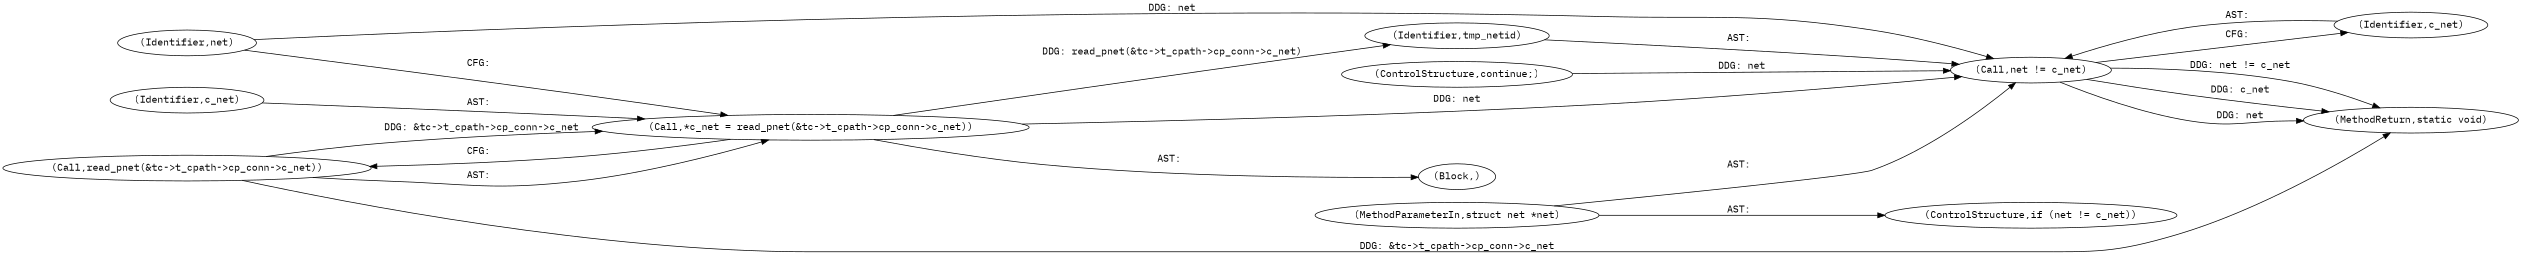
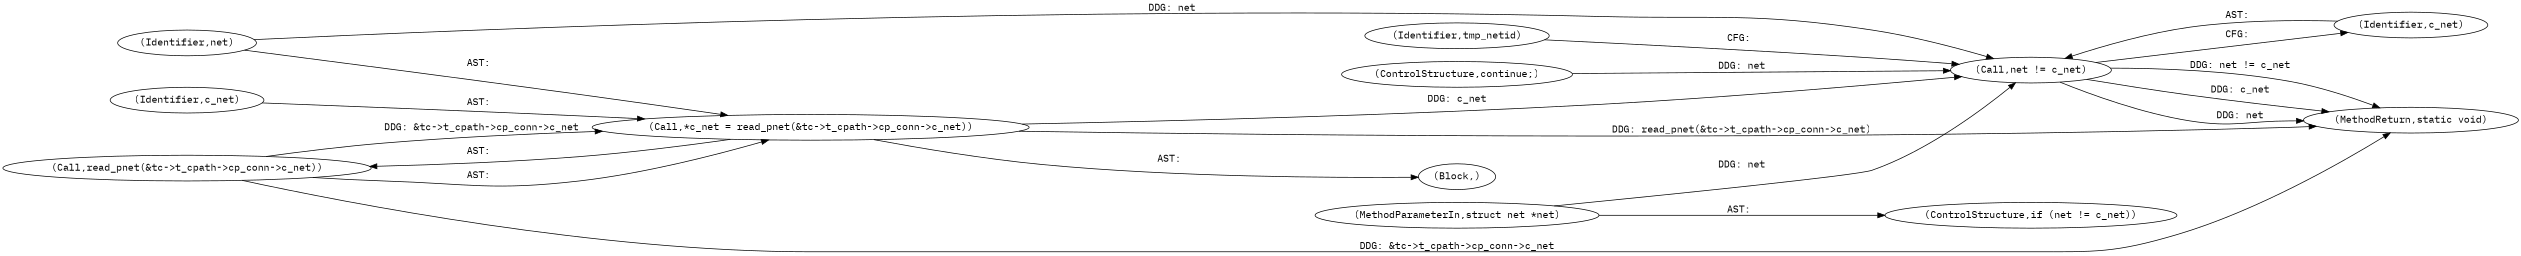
edge "(Identifier,tmp_netid)" -> "(Call,net != c_net)": label "AST: " -> "CFG: "
edge "(Identifier,net)" -> "(Call,*c_net = read_pnet(&tc->t_cpath->cp_conn->c_net))": label "CFG: " -> "AST: "
edge "(Call,*c_net = read_pnet(&tc->t_cpath->cp_conn->c_net))" -> "(Identifier,tmp_netid)": now "(Call,*c_net = read_pnet(&tc->t_cpath->cp_conn->c_net))" -> "(MethodReturn,static void)"
edge "(Call,*c_net = read_pnet(&tc->t_cpath->cp_conn->c_net))" -> "(Call,net != c_net)": label "DDG: net" -> "DDG: c_net"
edge "(Call,*c_net = read_pnet(&tc->t_cpath->cp_conn->c_net))" -> "(Call,read_pnet(&tc->t_cpath->cp_conn->c_net))": label "CFG: " -> "AST: "
edge "(MethodParameterIn,struct net *net)" -> "(Call,net != c_net)": label "AST: " -> "DDG: net"
